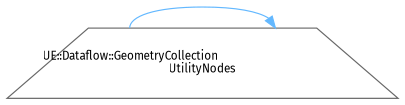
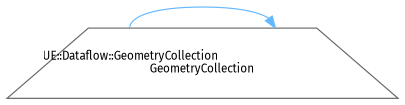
node "UE::Dataflow::GeometryCollection UtilityNodes": label "UE::Dataflow::GeometryCollection UtilityNodes" -> "UE::Dataflow::GeometryCollection GeometryCollection"
